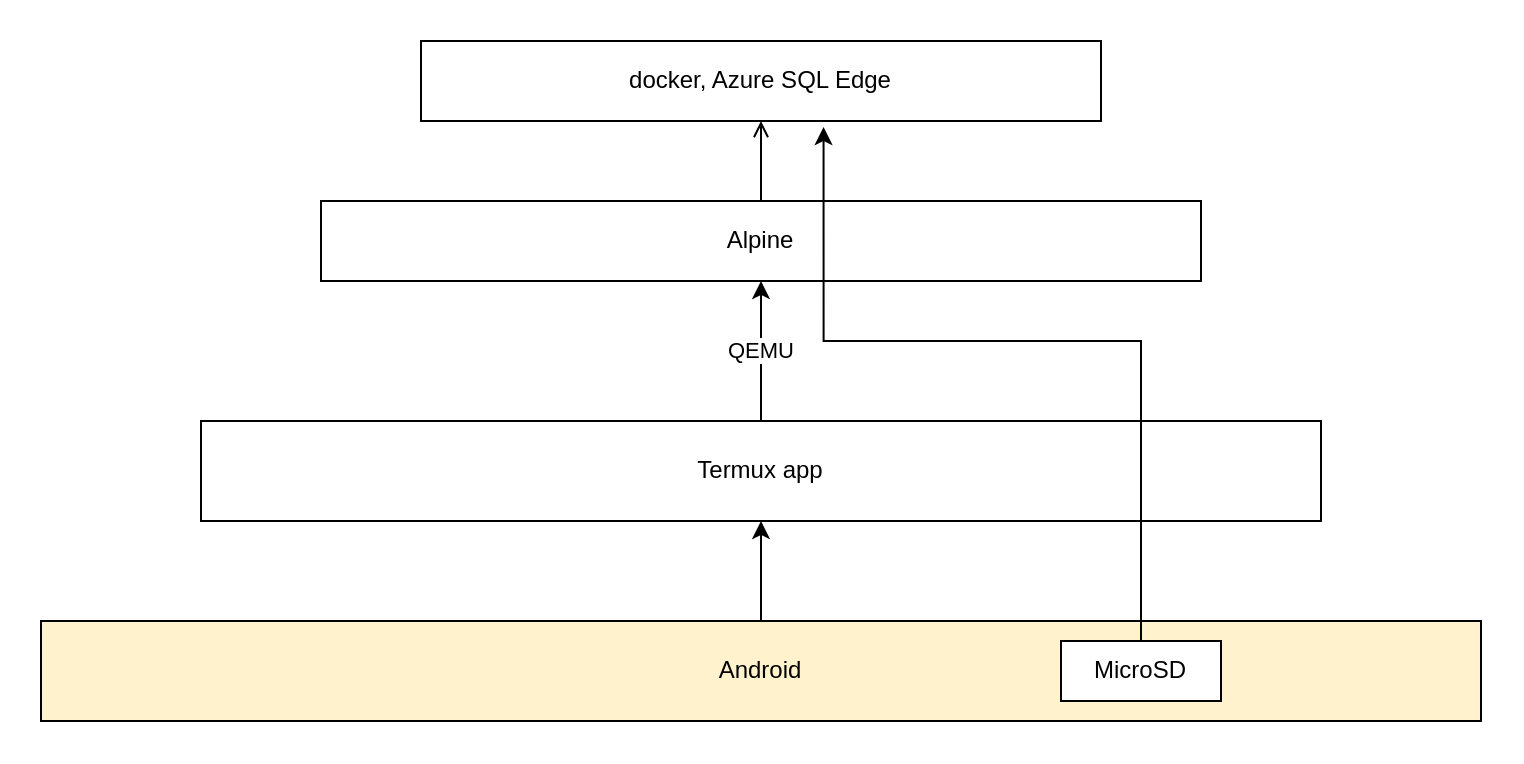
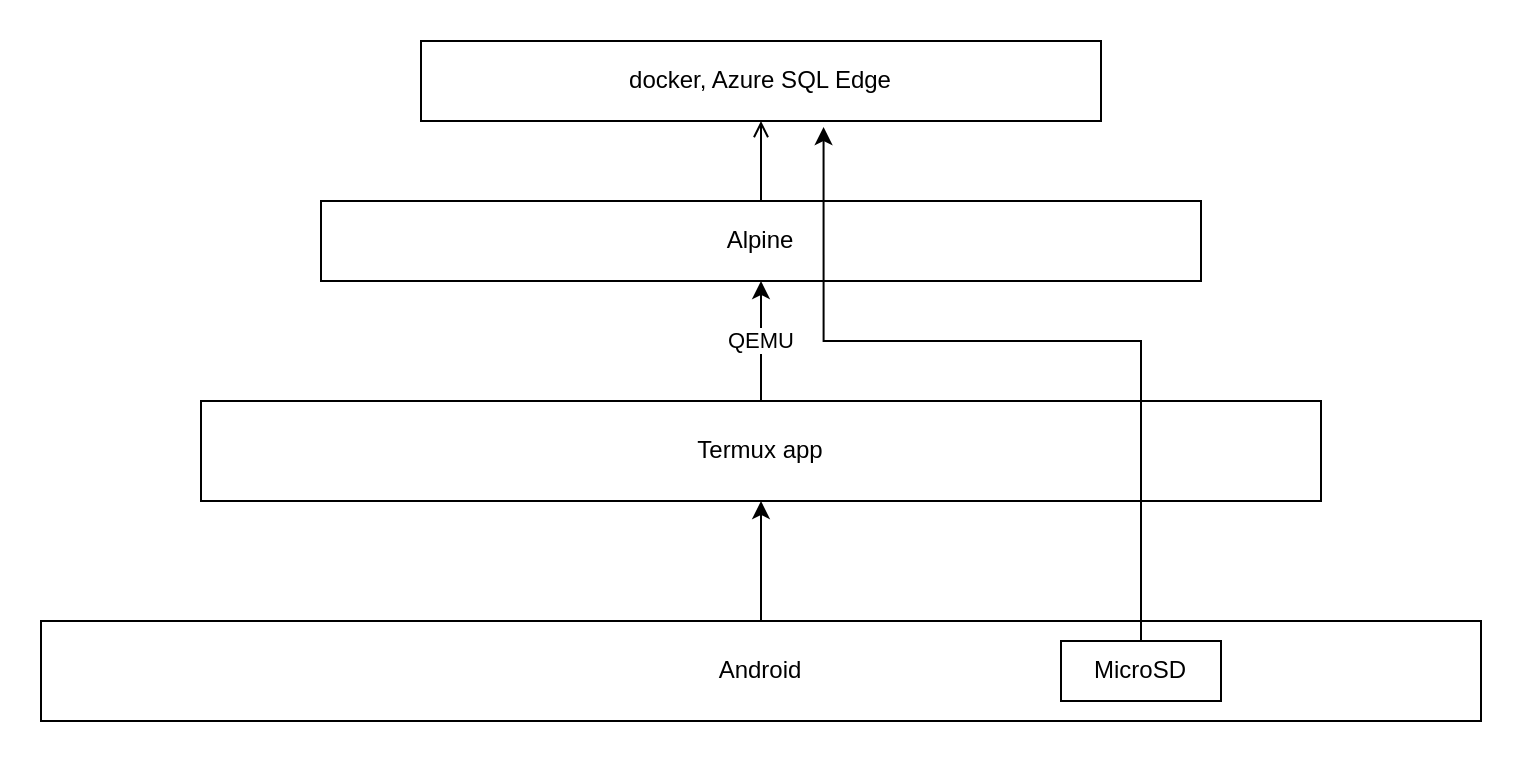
node "Termux app": moved (761, 471) -> (761, 451)
node "Android": fillcolor #fff2cc -> #ffffff
